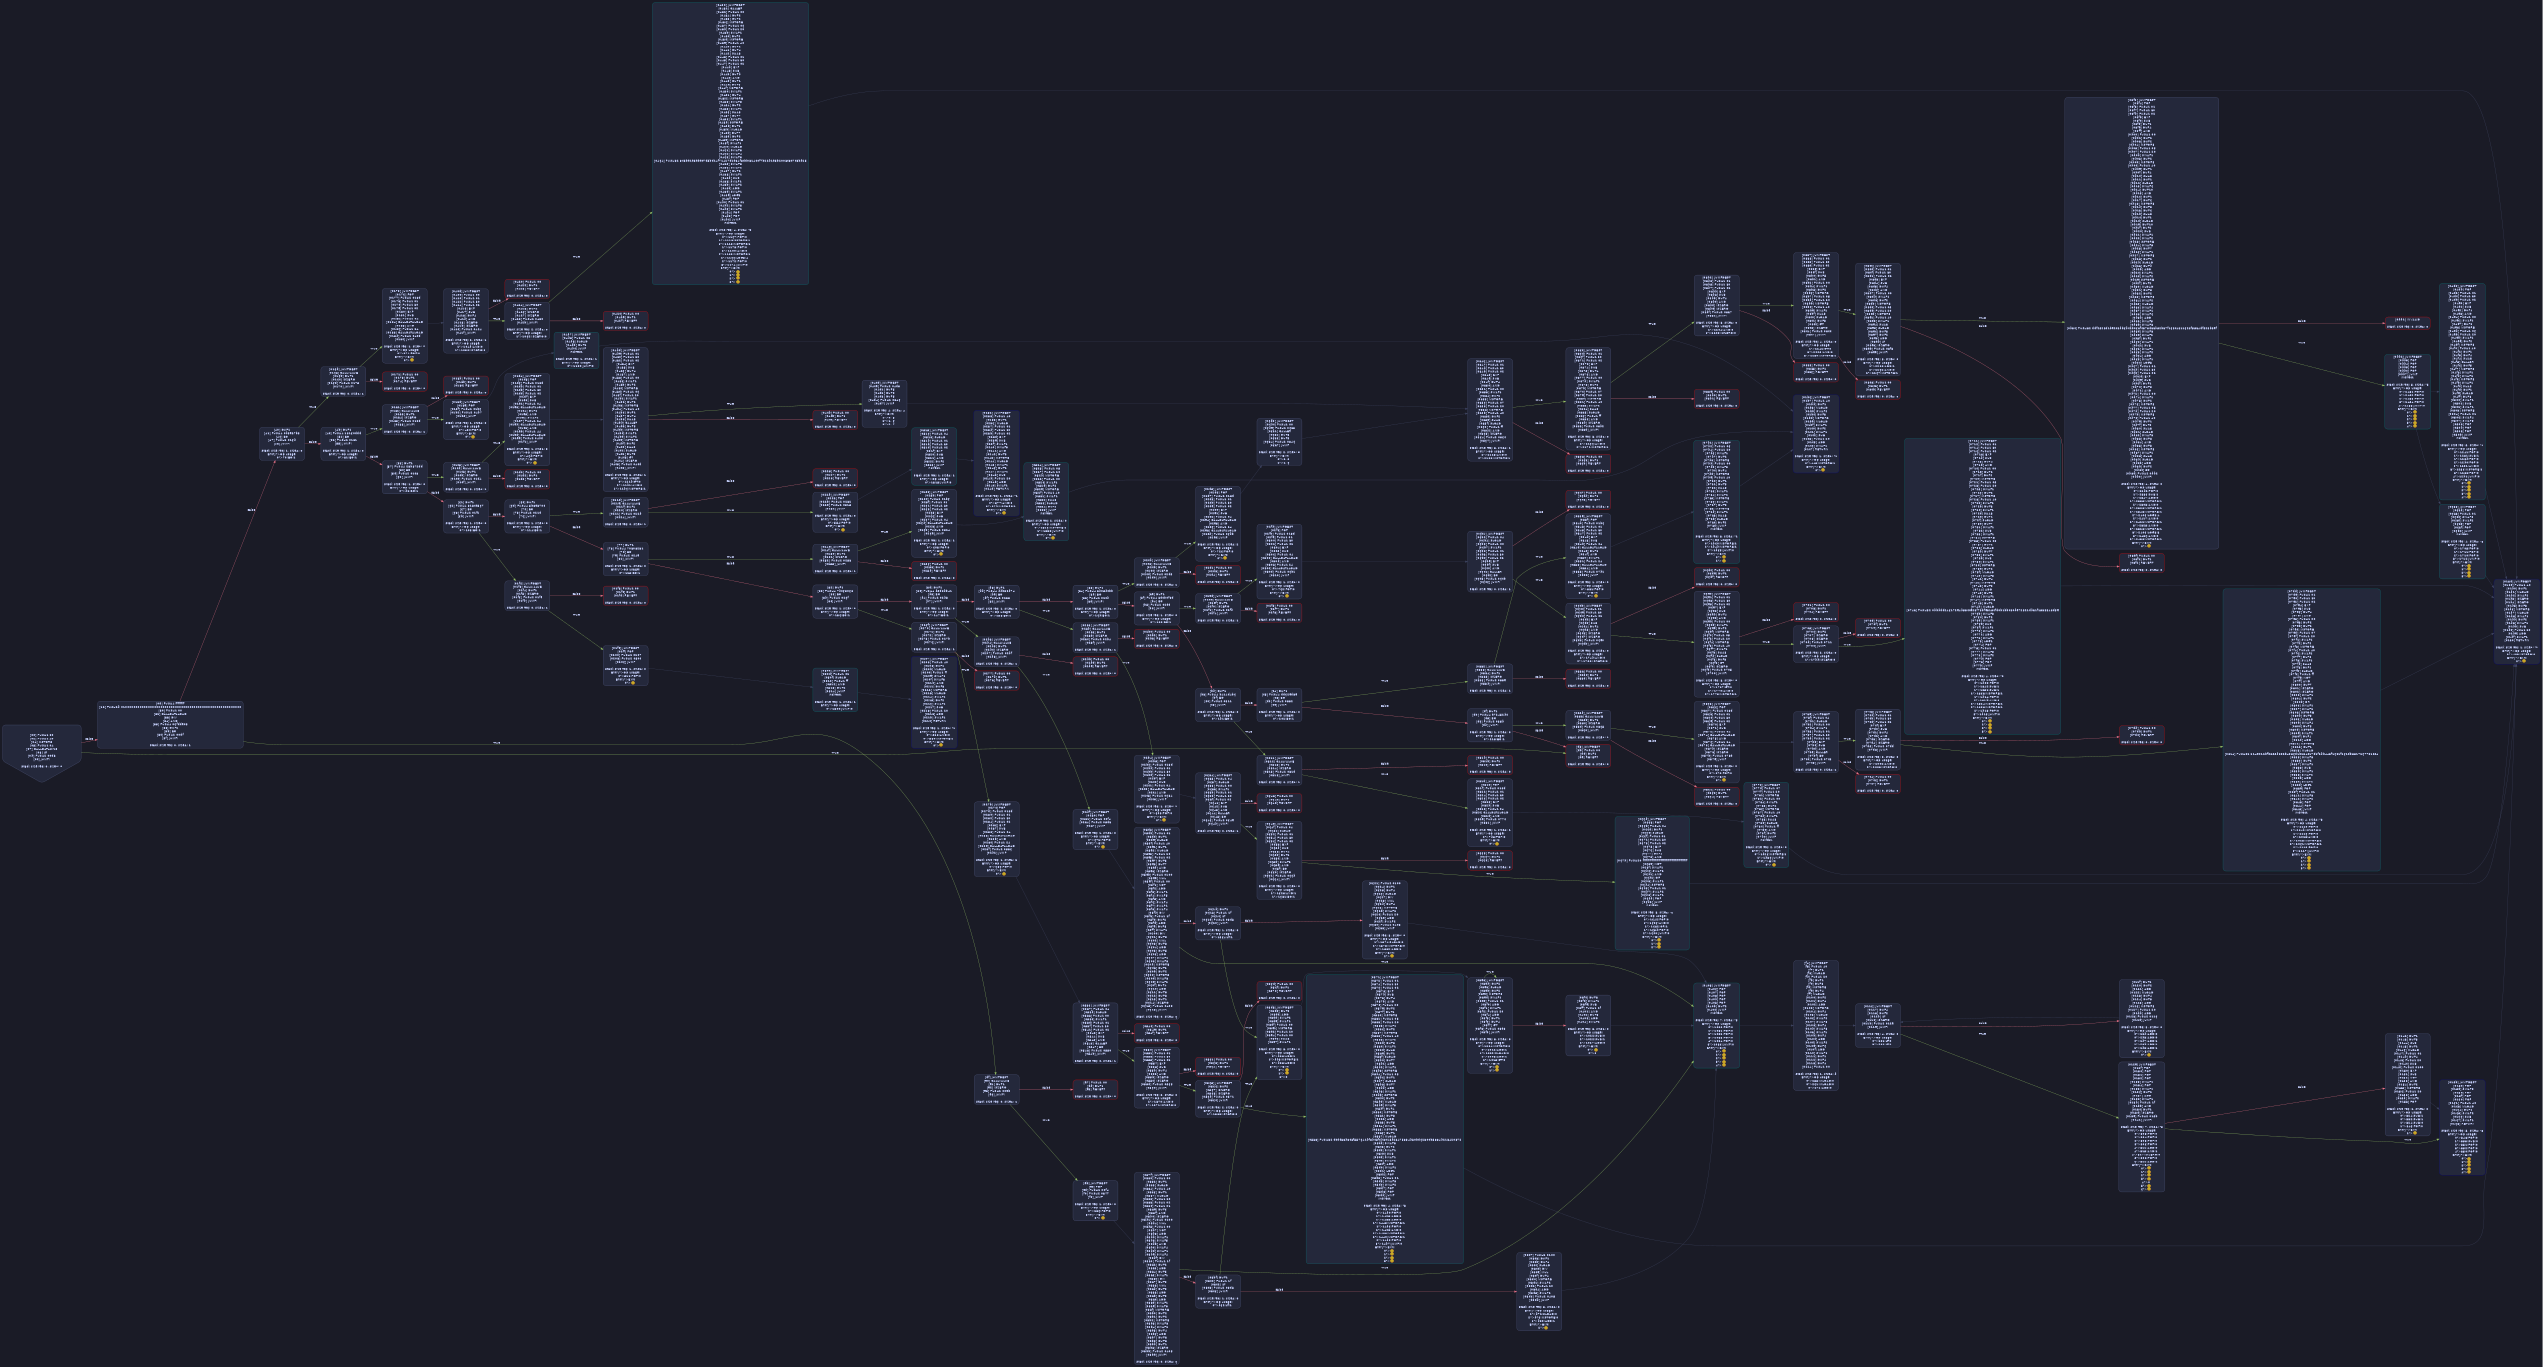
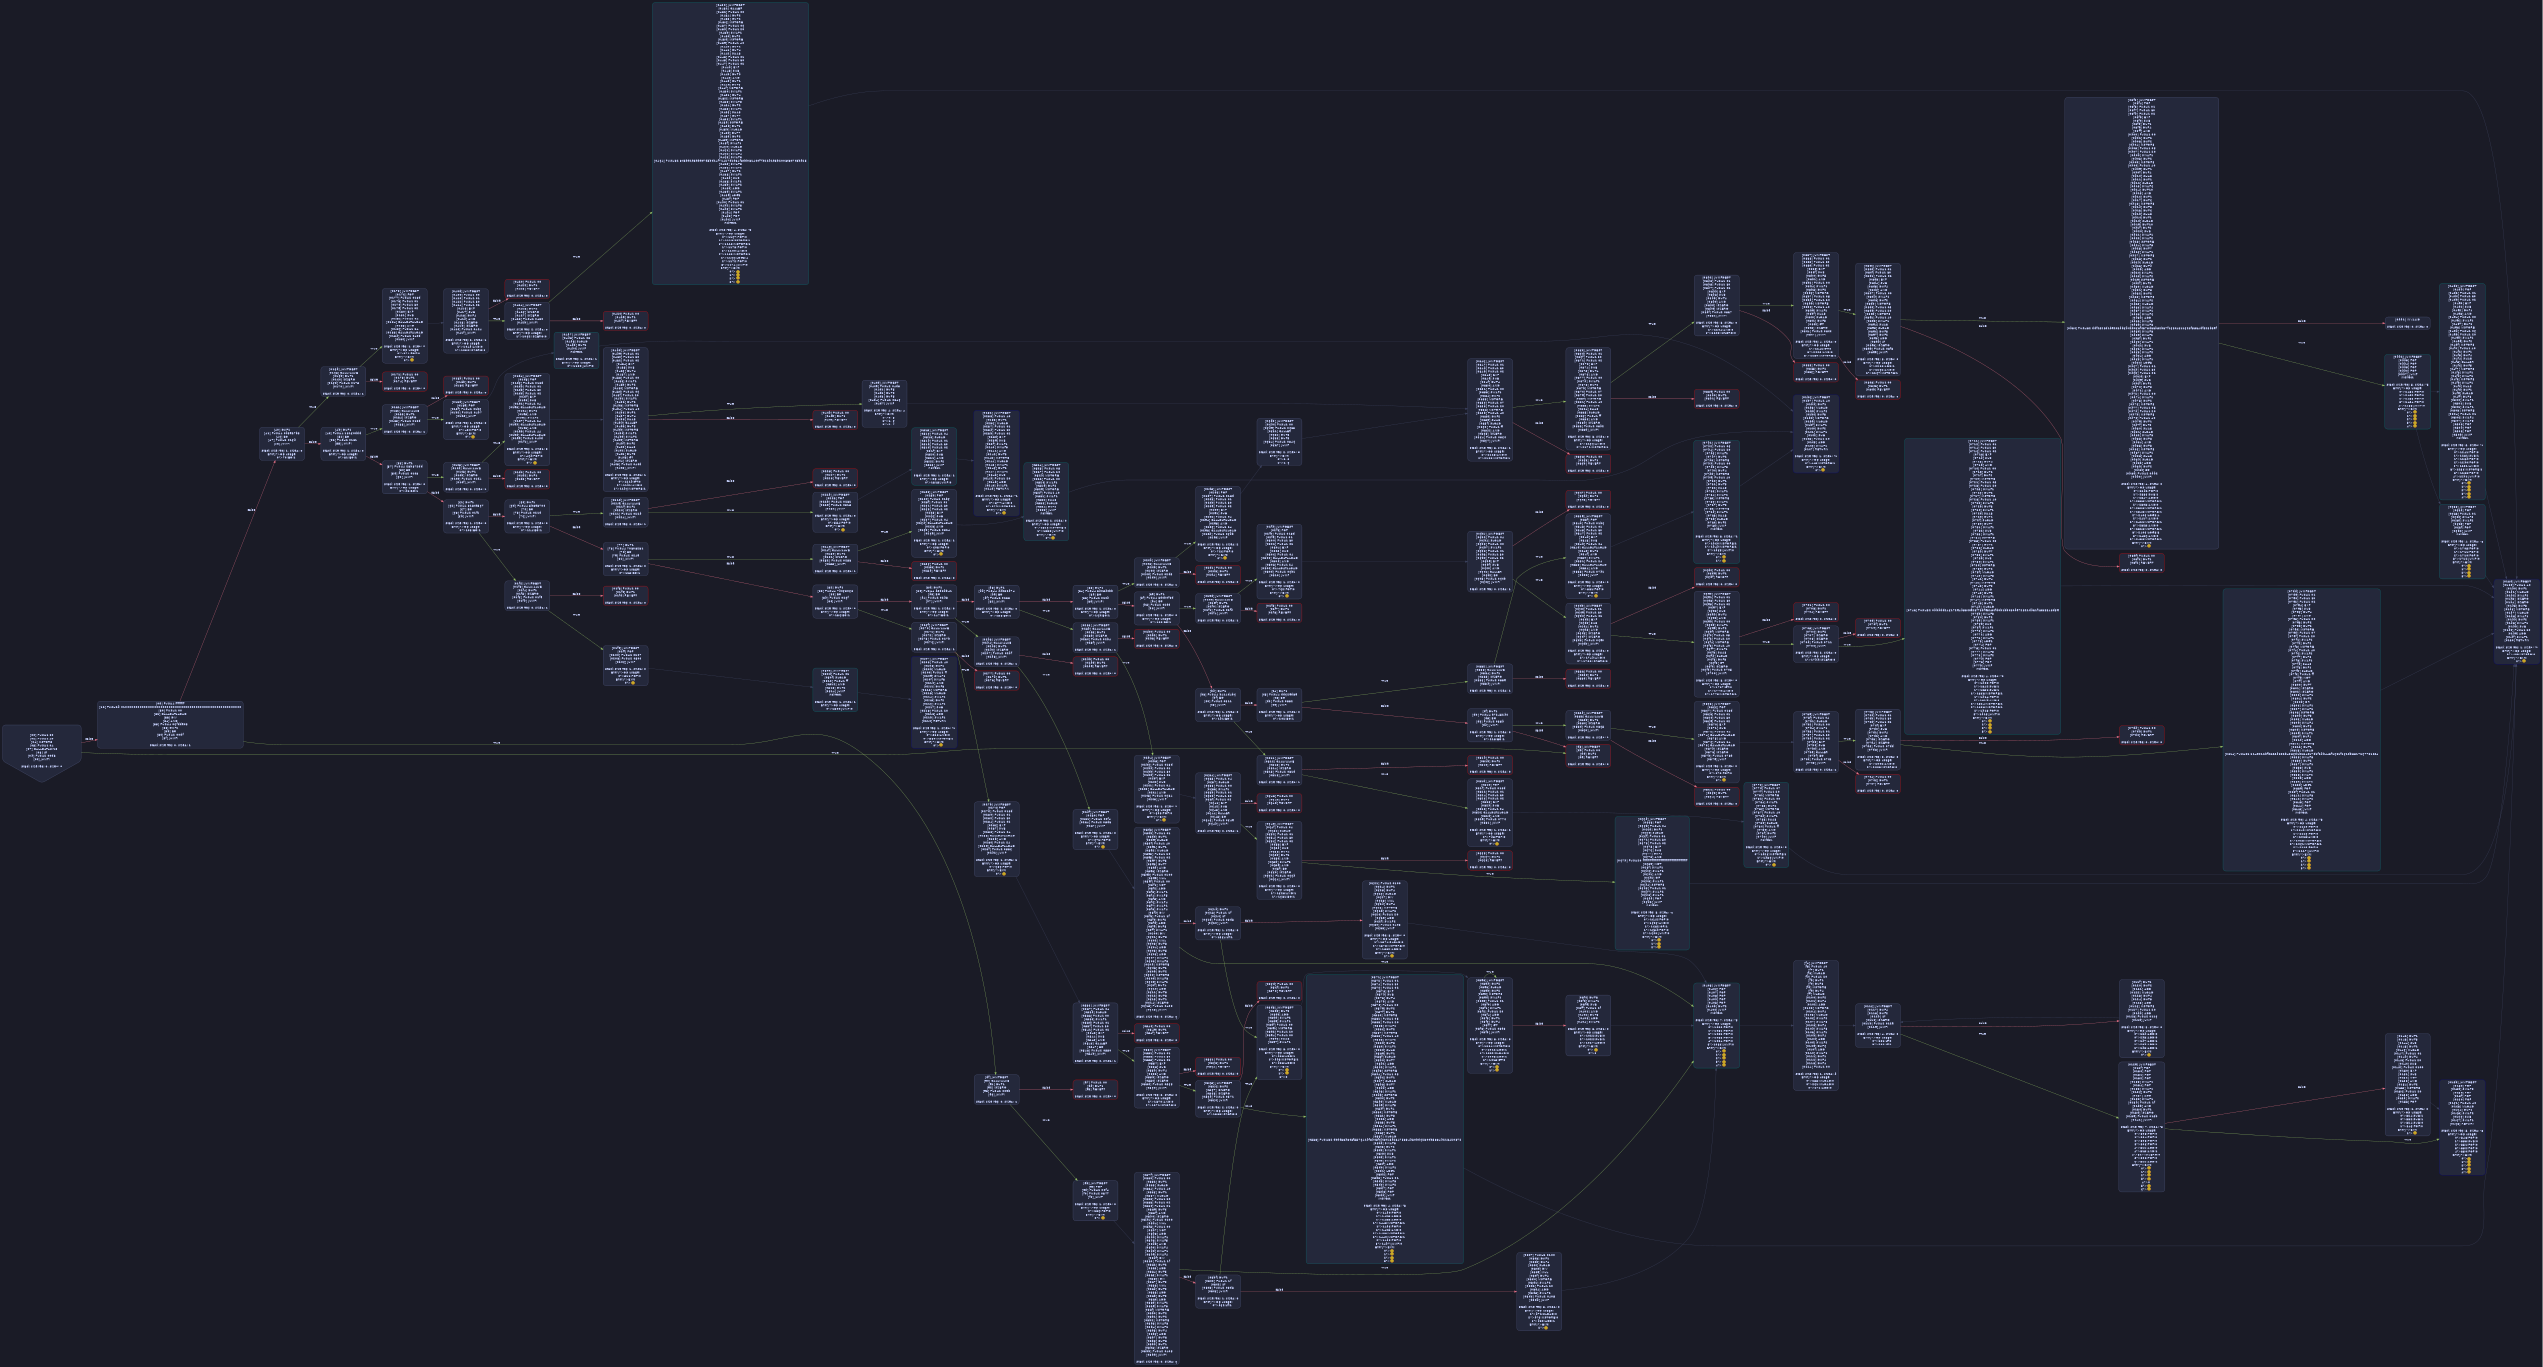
node "[0991] INVALID Stack size req: 0, sizeΔ: 0": color red -> #565f89
